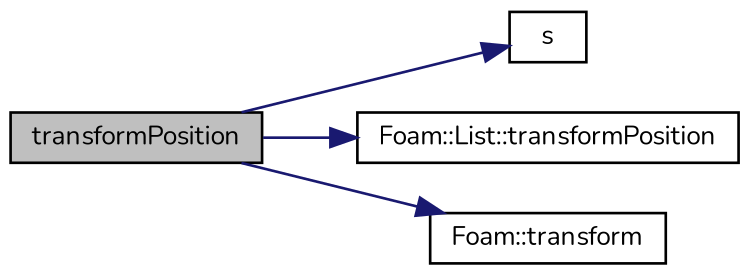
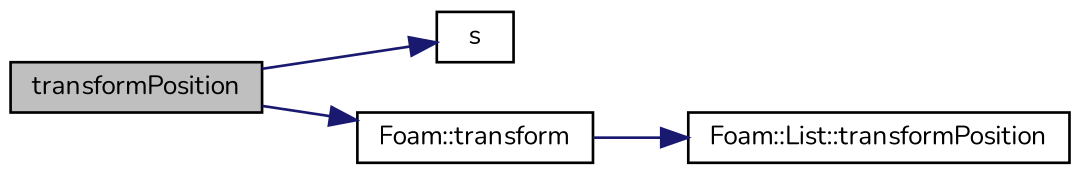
edge "transformPosition" -> "Foam::List::transformPosition": now "Foam::transform" -> "Foam::List::transformPosition"
